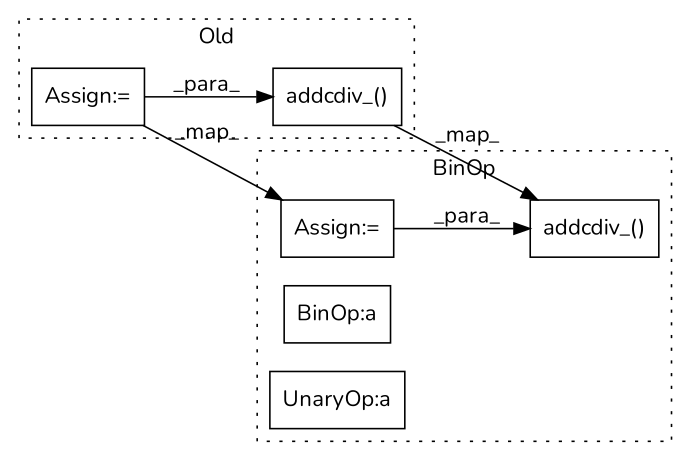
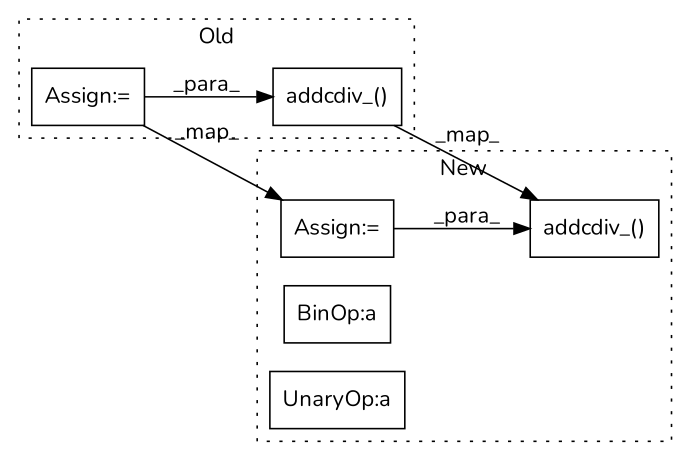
cluster "BinOp": label "BinOp" -> "New"
